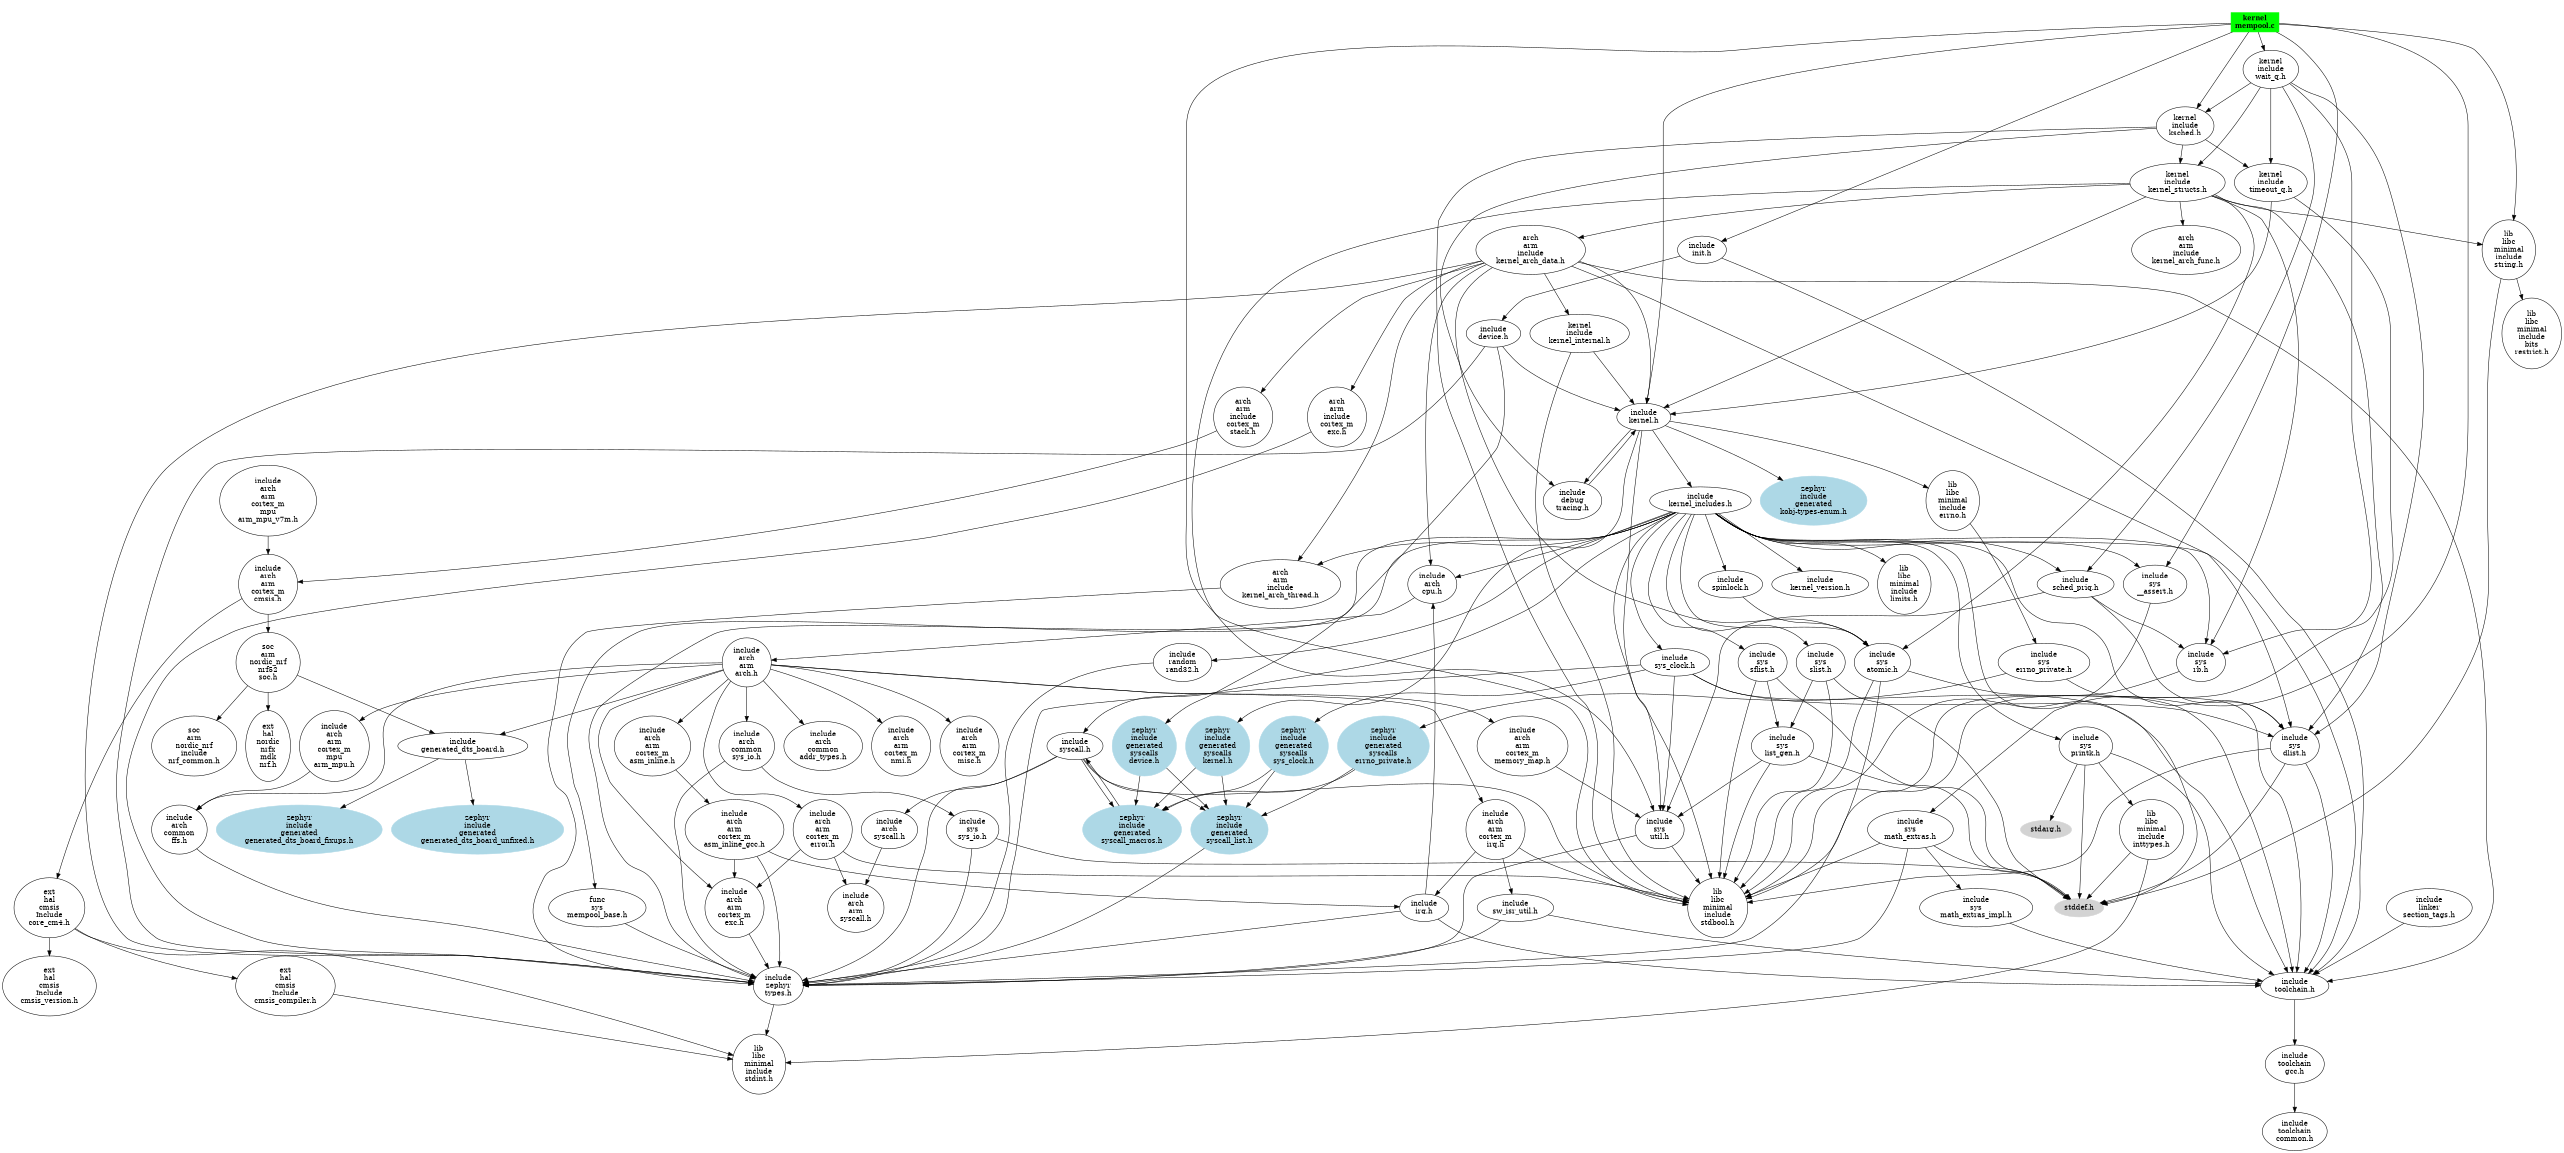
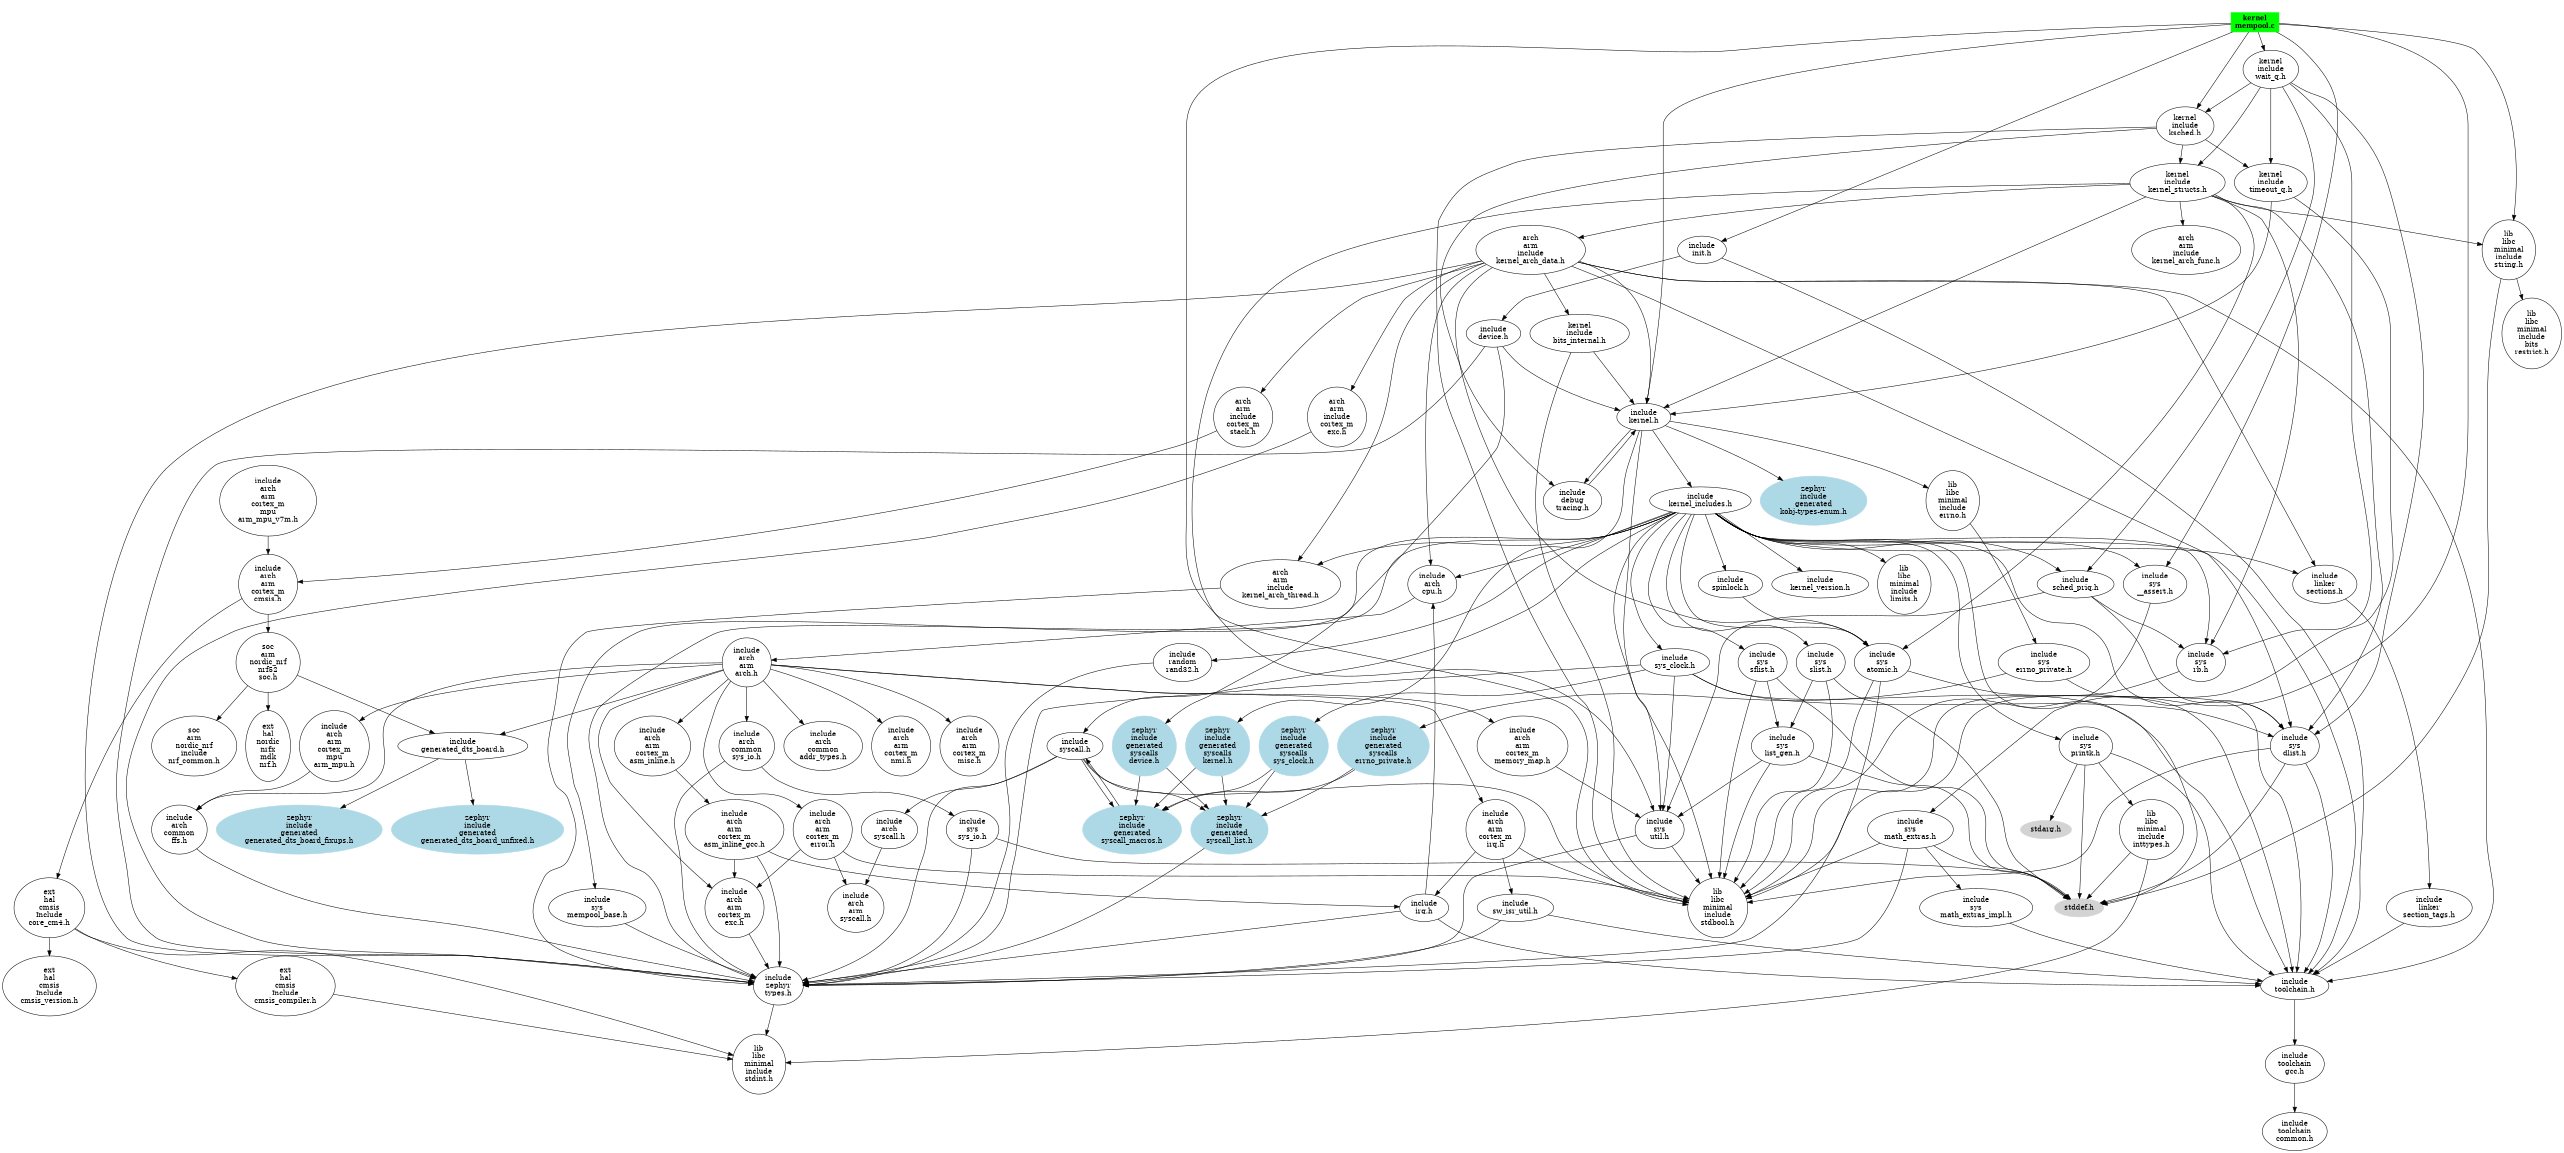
node "kernel include kernel_internal.h": label "kernel include kernel_internal.h" -> "kernel include bits_internal.h"
node "include linker sections.h": added
node "func sys mempool_base.h": label "func sys mempool_base.h" -> "include sys mempool_base.h"
